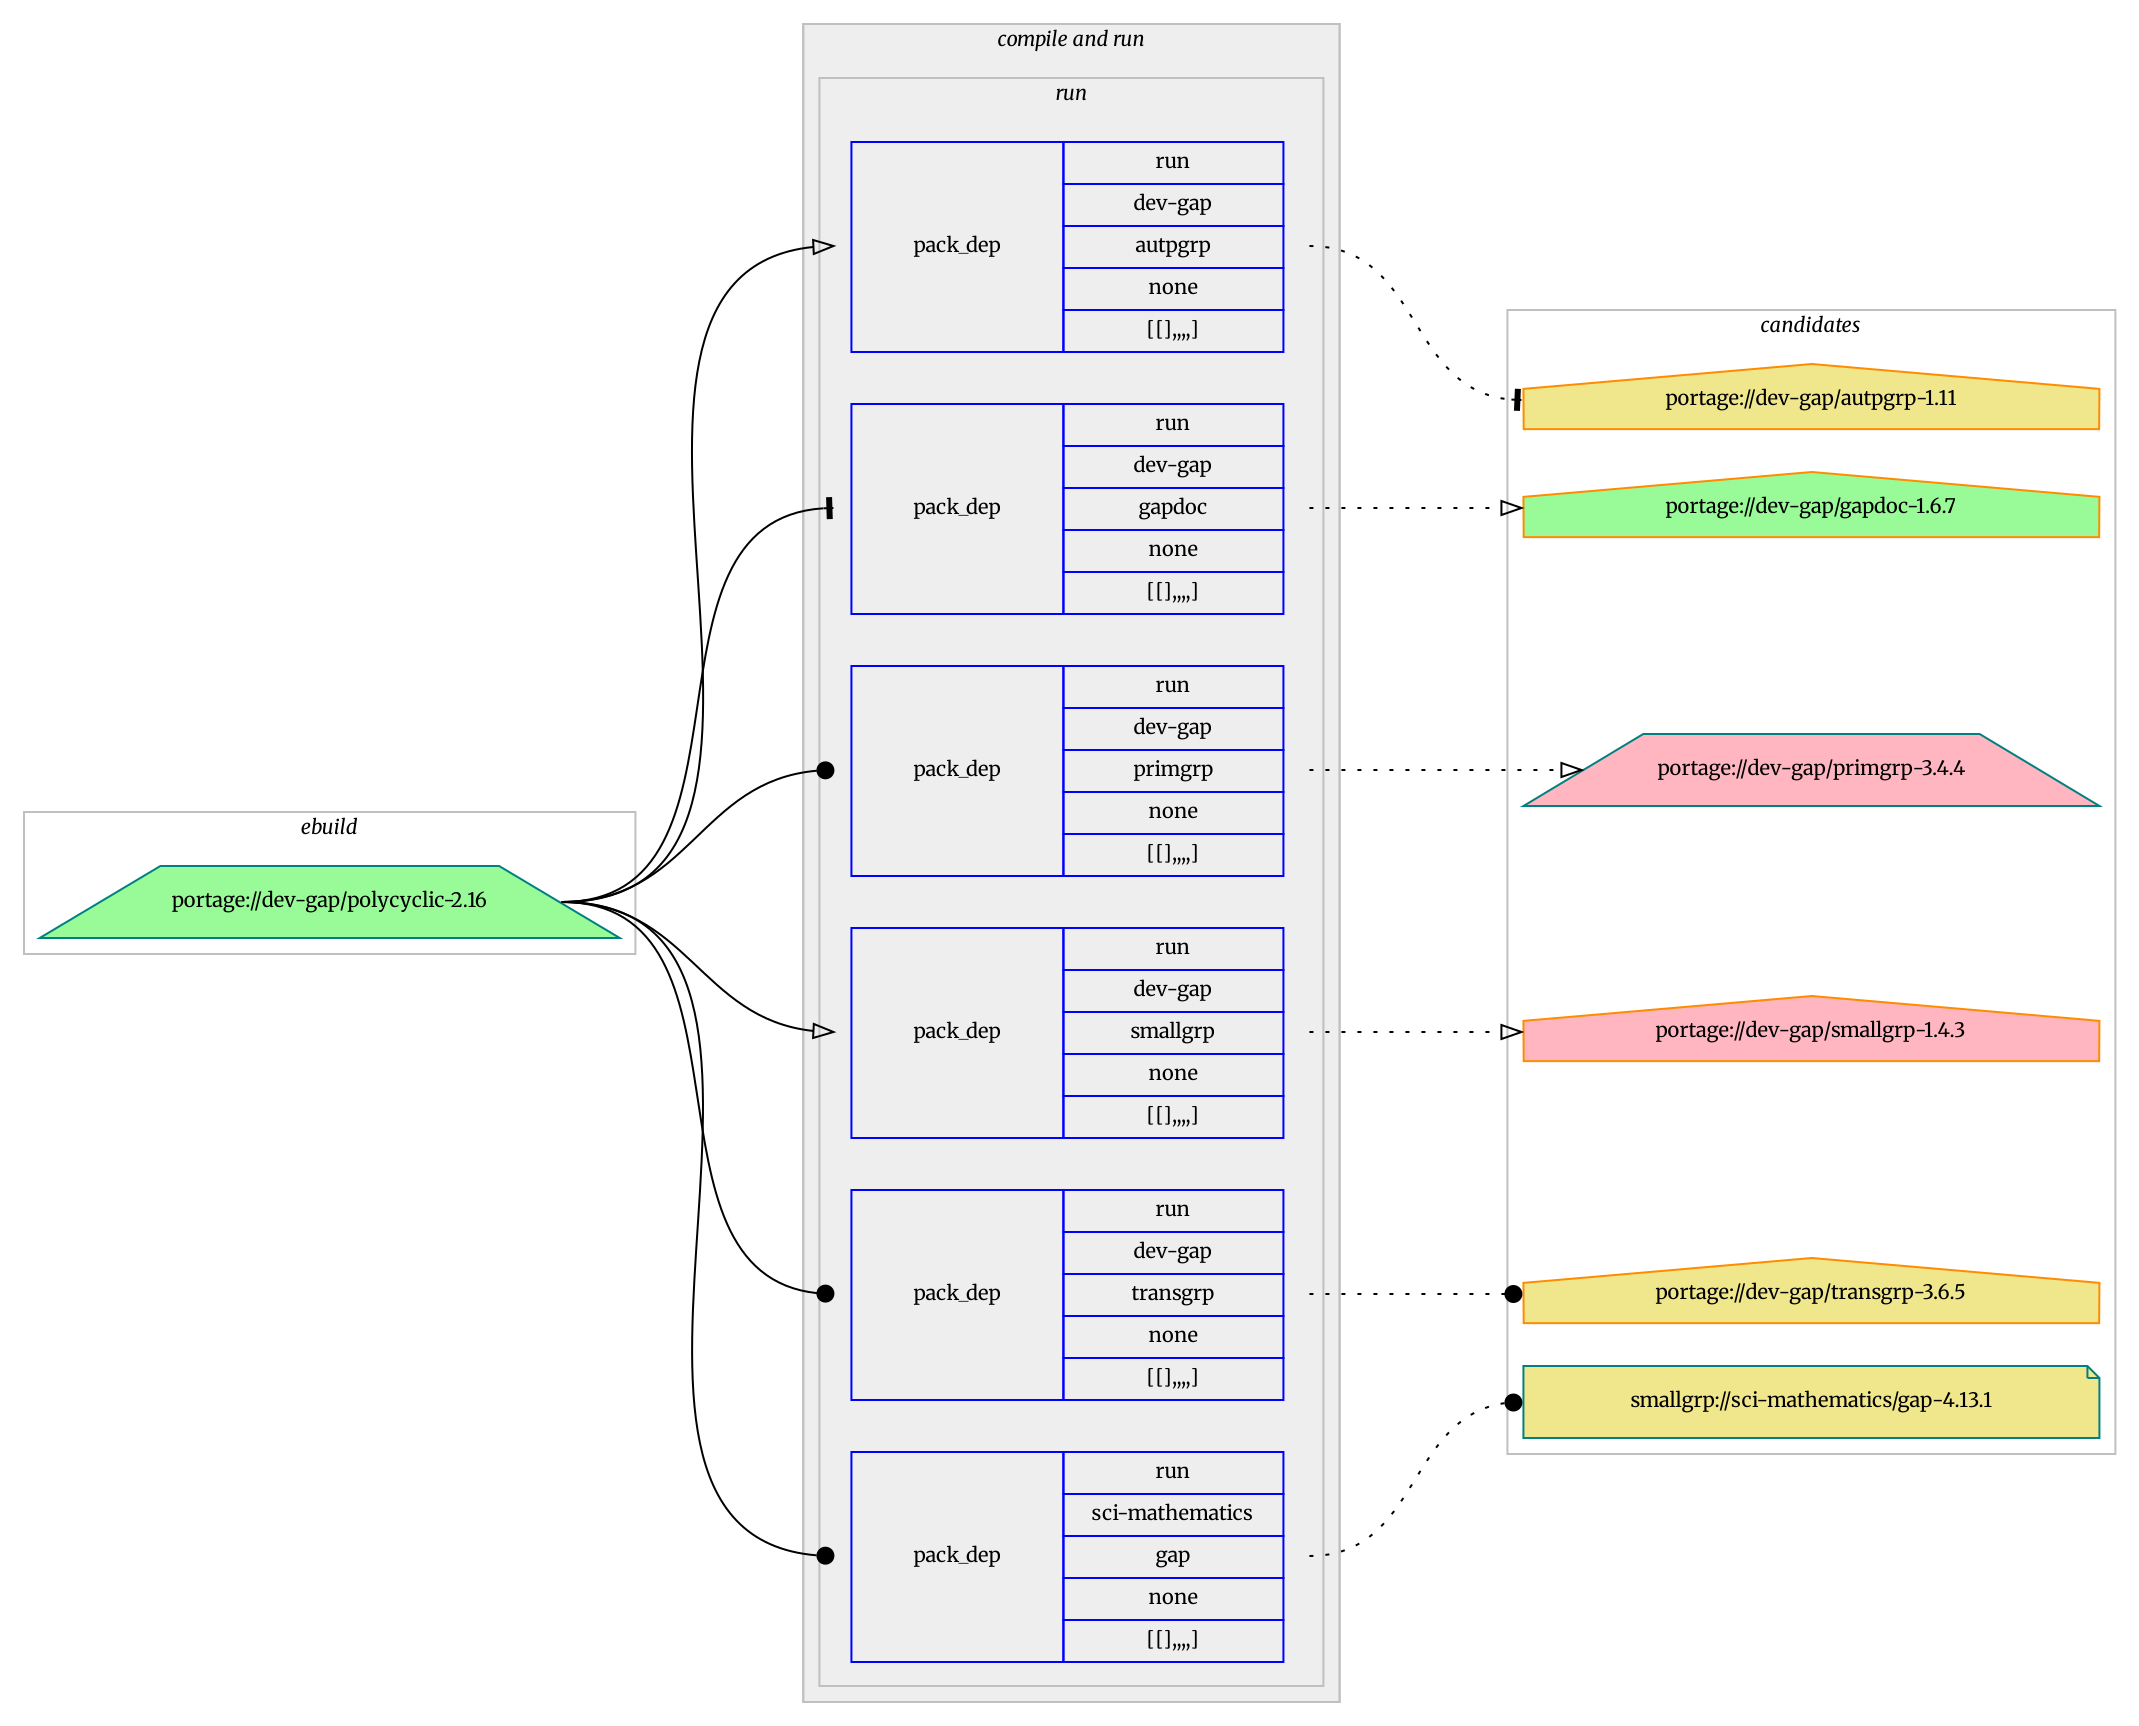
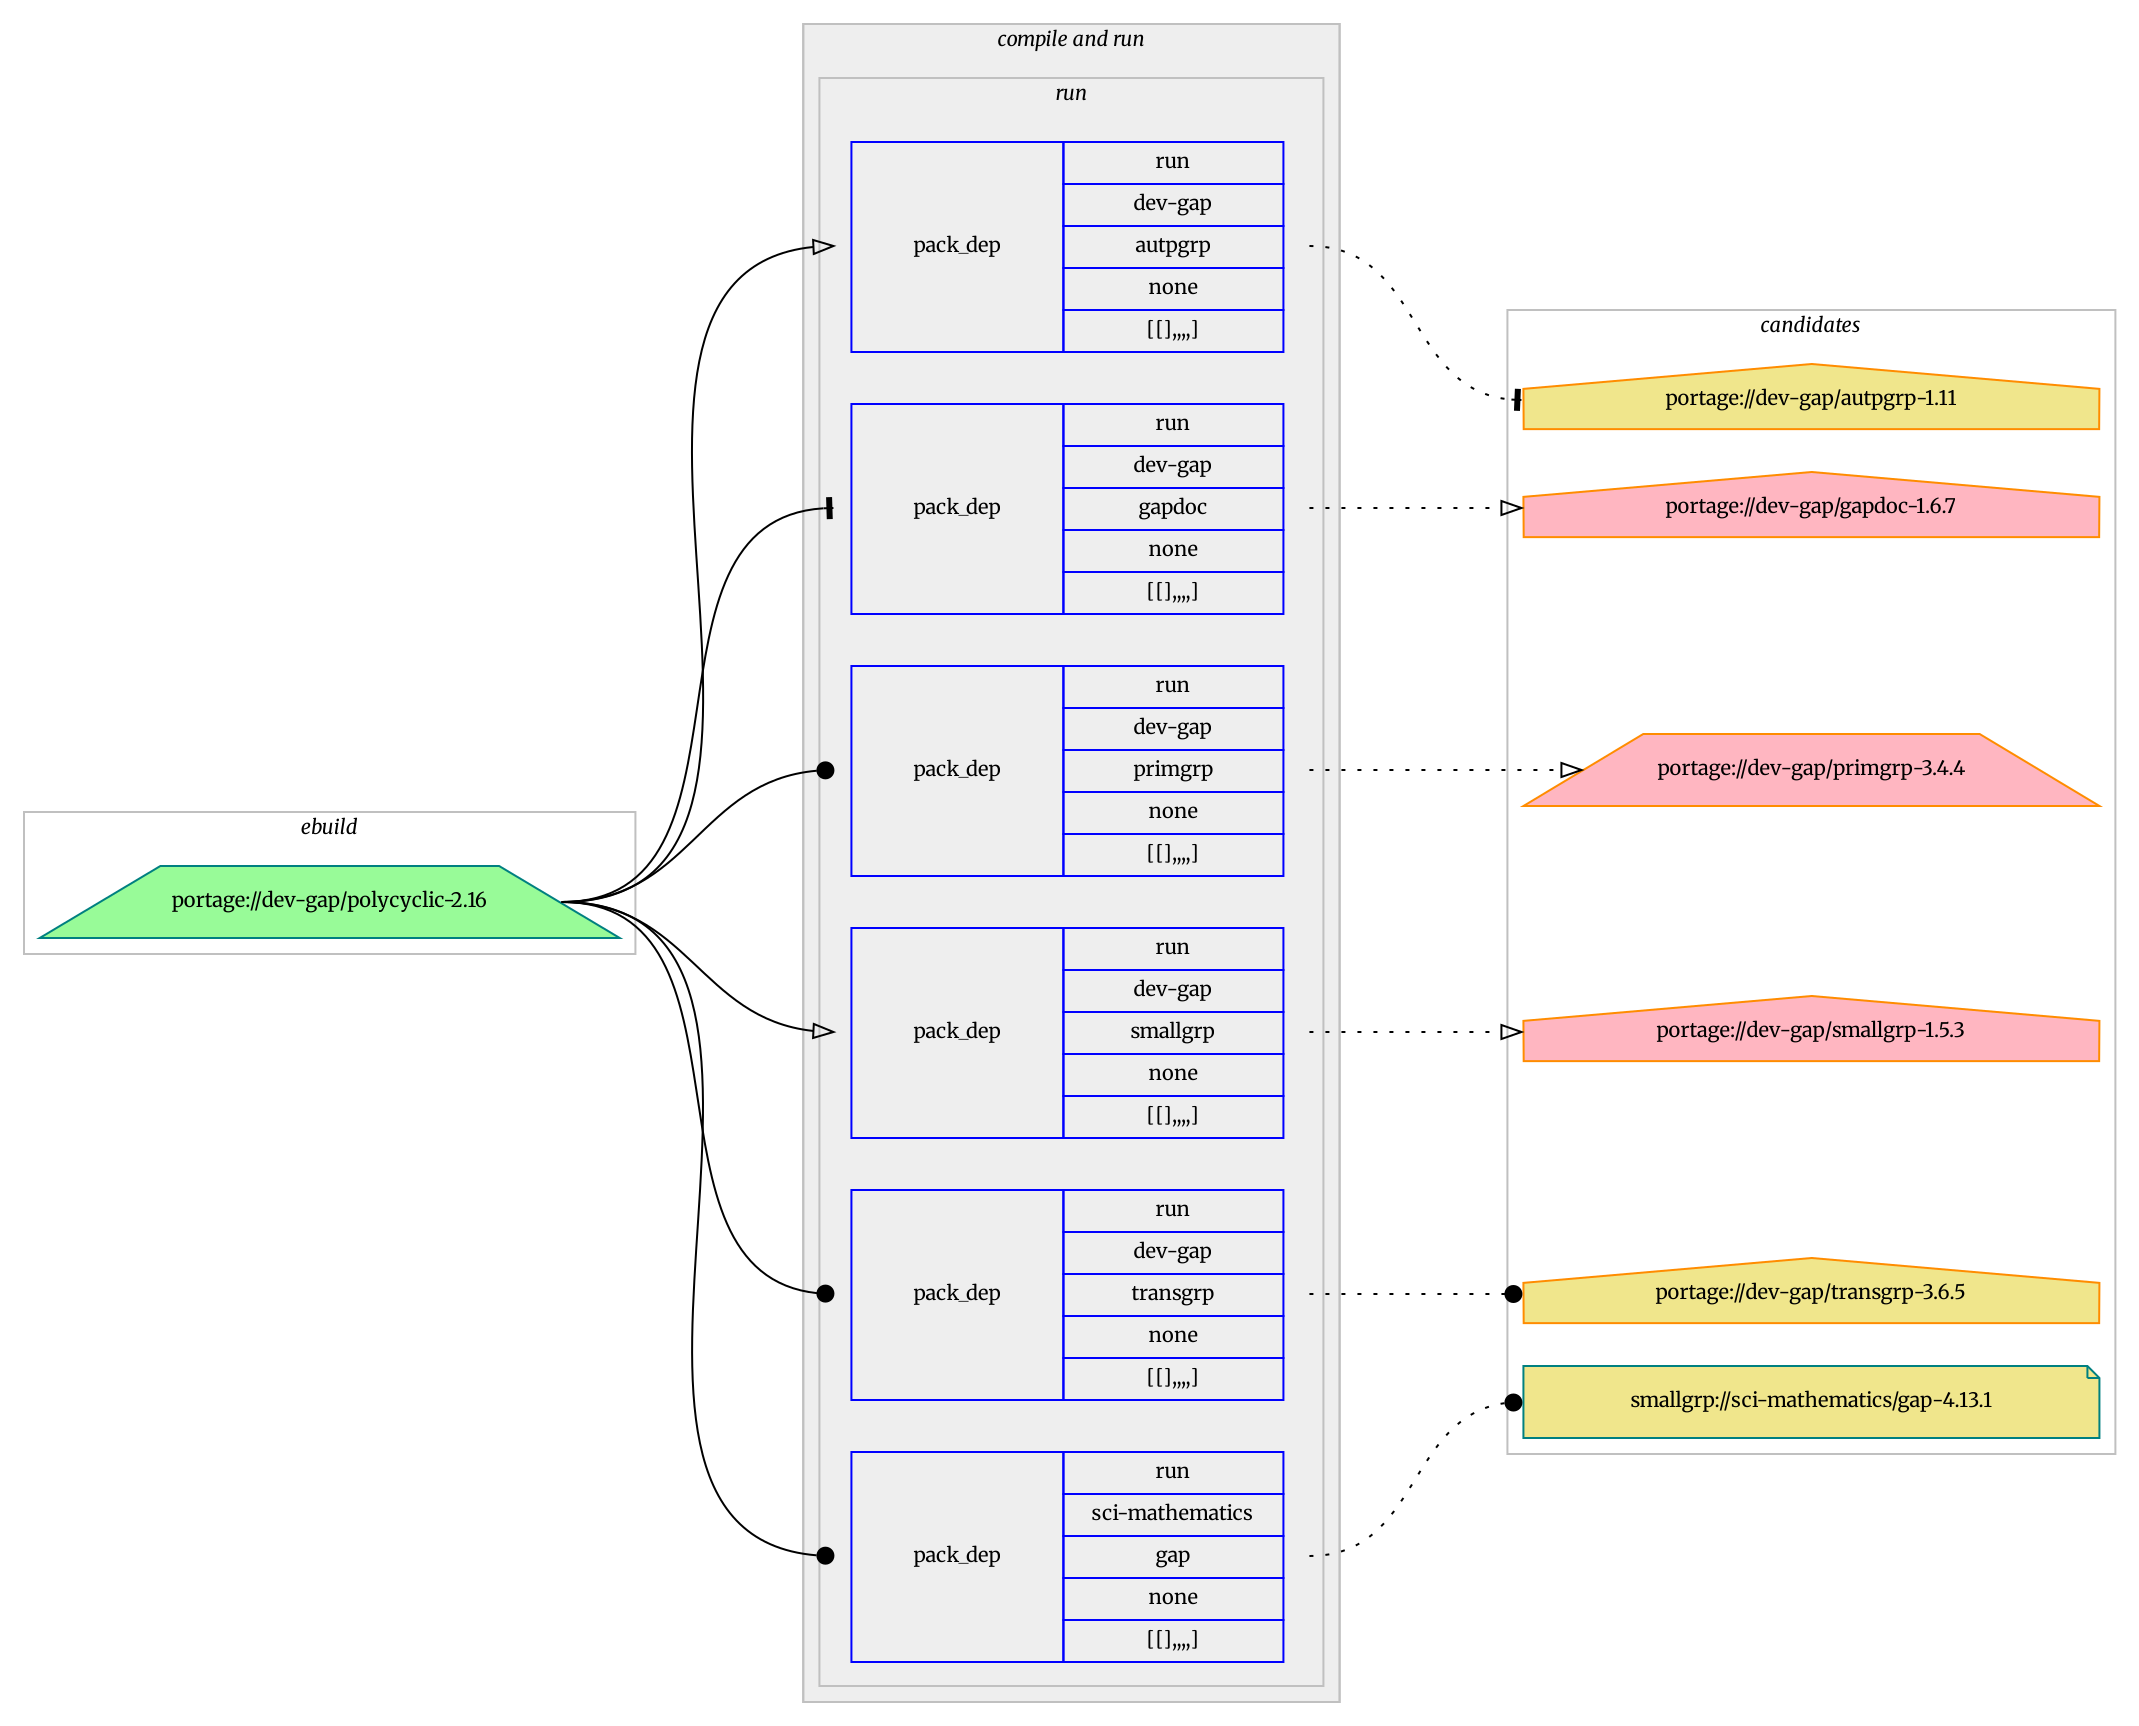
node "portage://dev-gap/gapdoc-1.6.7": fillcolor palegreen -> lightpink
node "portage://dev-gap/primgrp-3.4.4": color teal -> darkorange
node "portage://dev-gap/smallgrp-1.4.3": label "portage://dev-gap/smallgrp-1.4.3" -> "portage://dev-gap/smallgrp-1.5.3"
